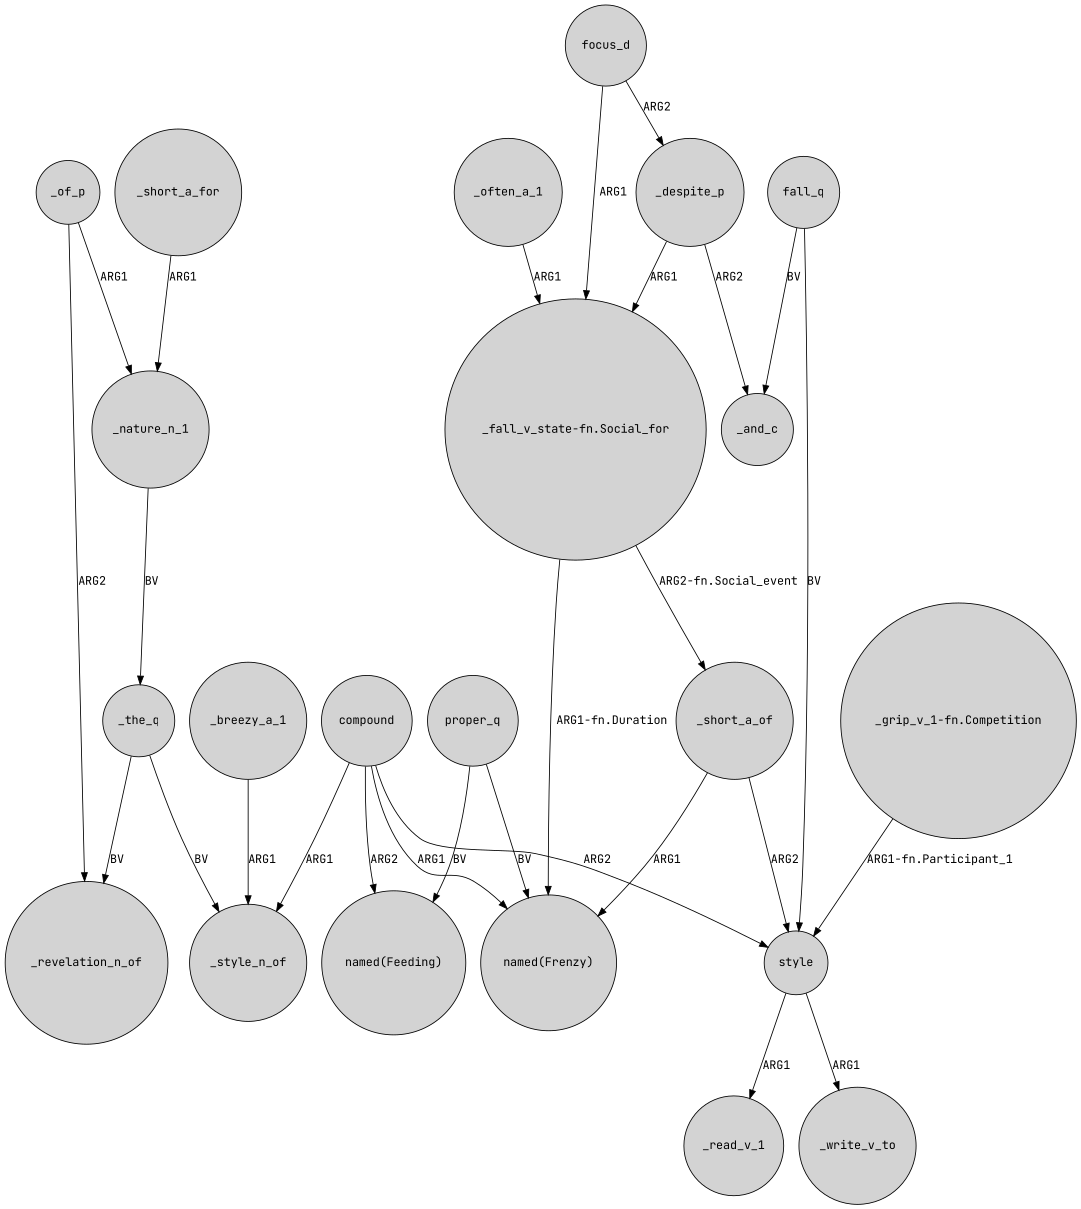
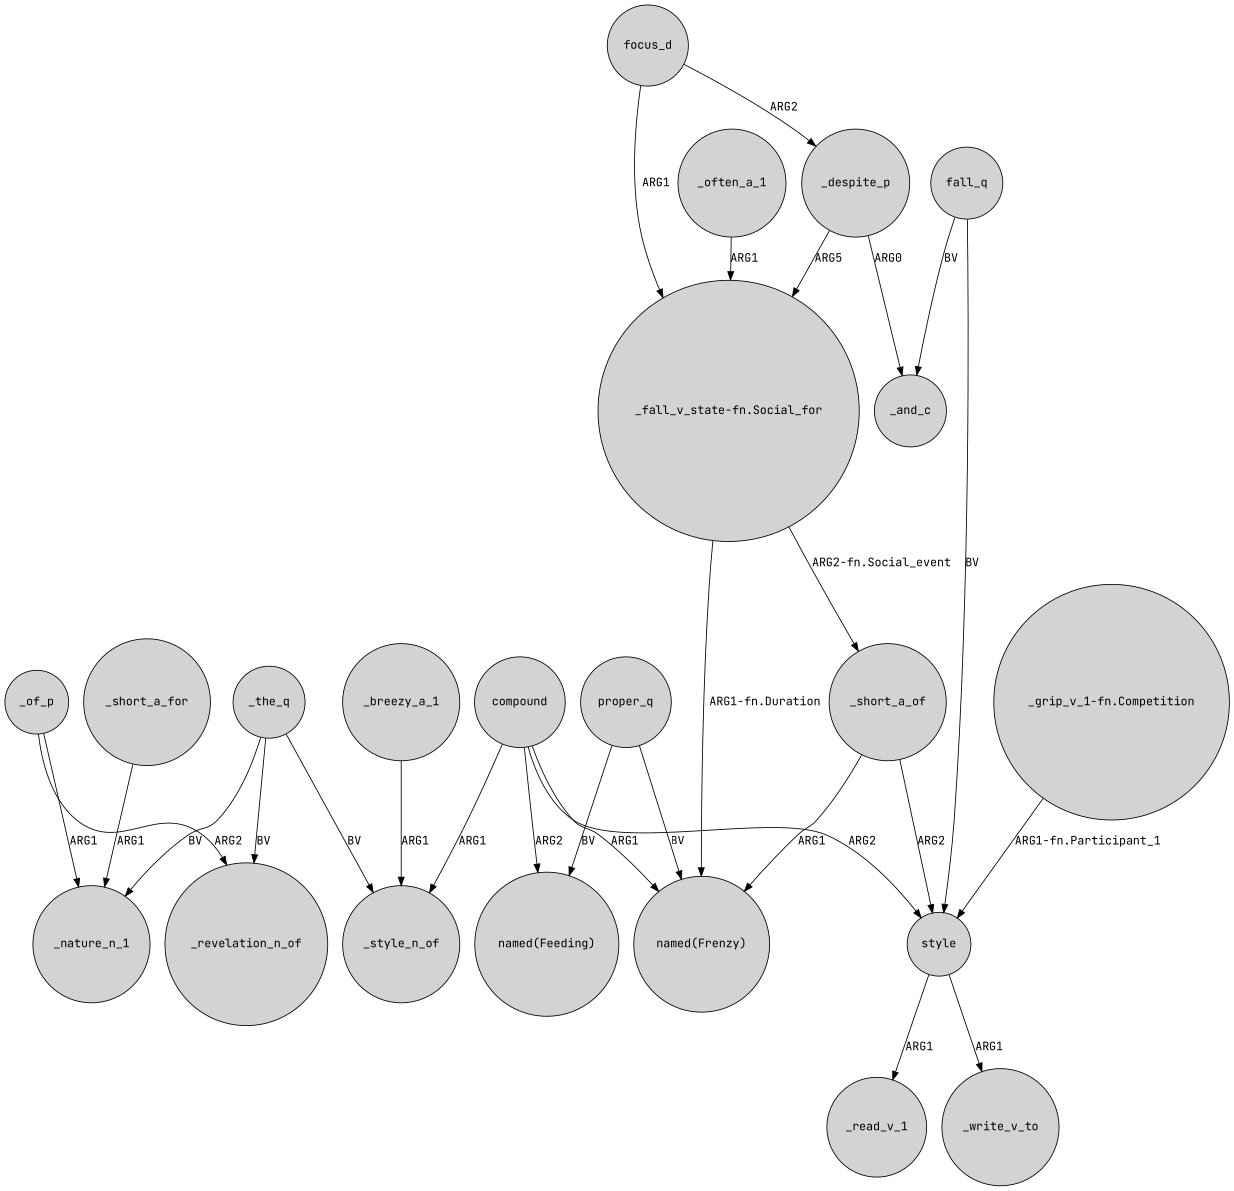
edge "_despite_p" -> "_fall_v_state-fn.Social_for": label "ARG1" -> "ARG5"
edge "_despite_p" -> "_and_c": label "ARG2" -> "ARG0"
edge "_nature_n_1" -> "_the_q": reversed
